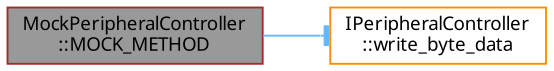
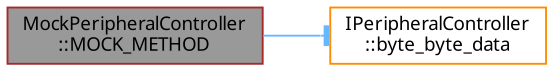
node "IPeripheralController ::write_byte_data": label "IPeripheralController ::write_byte_data" -> "IPeripheralController ::byte_byte_data"
